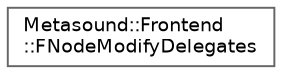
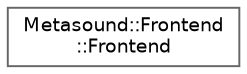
node "Metasound::Frontend ::FNodeModifyDelegates": label "Metasound::Frontend ::FNodeModifyDelegates" -> "Metasound::Frontend ::Frontend"
